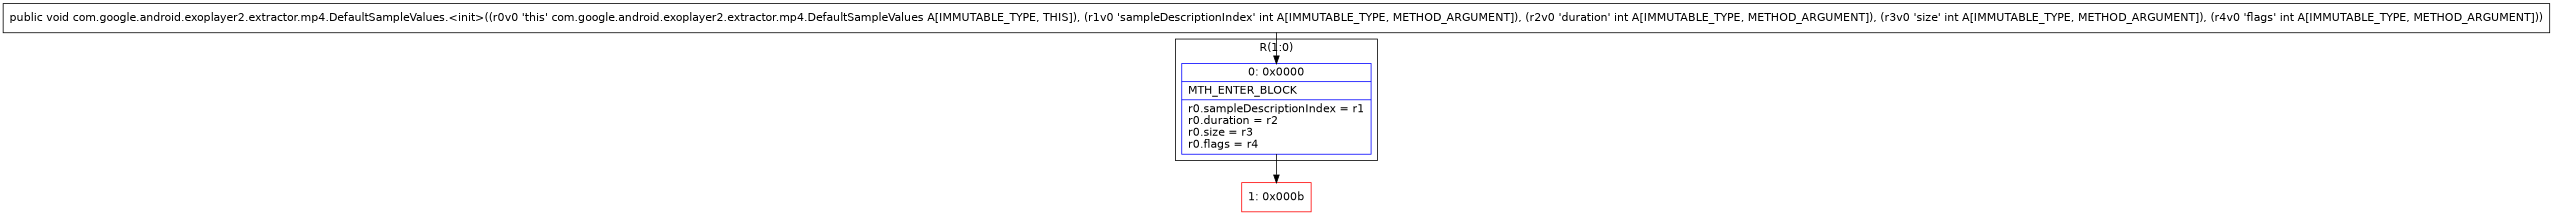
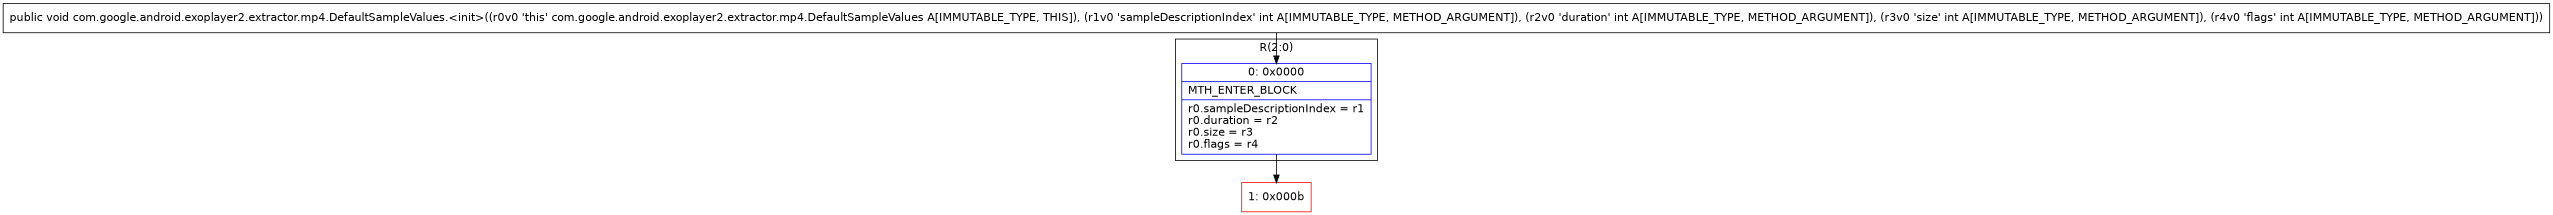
cluster "R(1:0)": label "R(1:0)" -> "R(2:0)"
